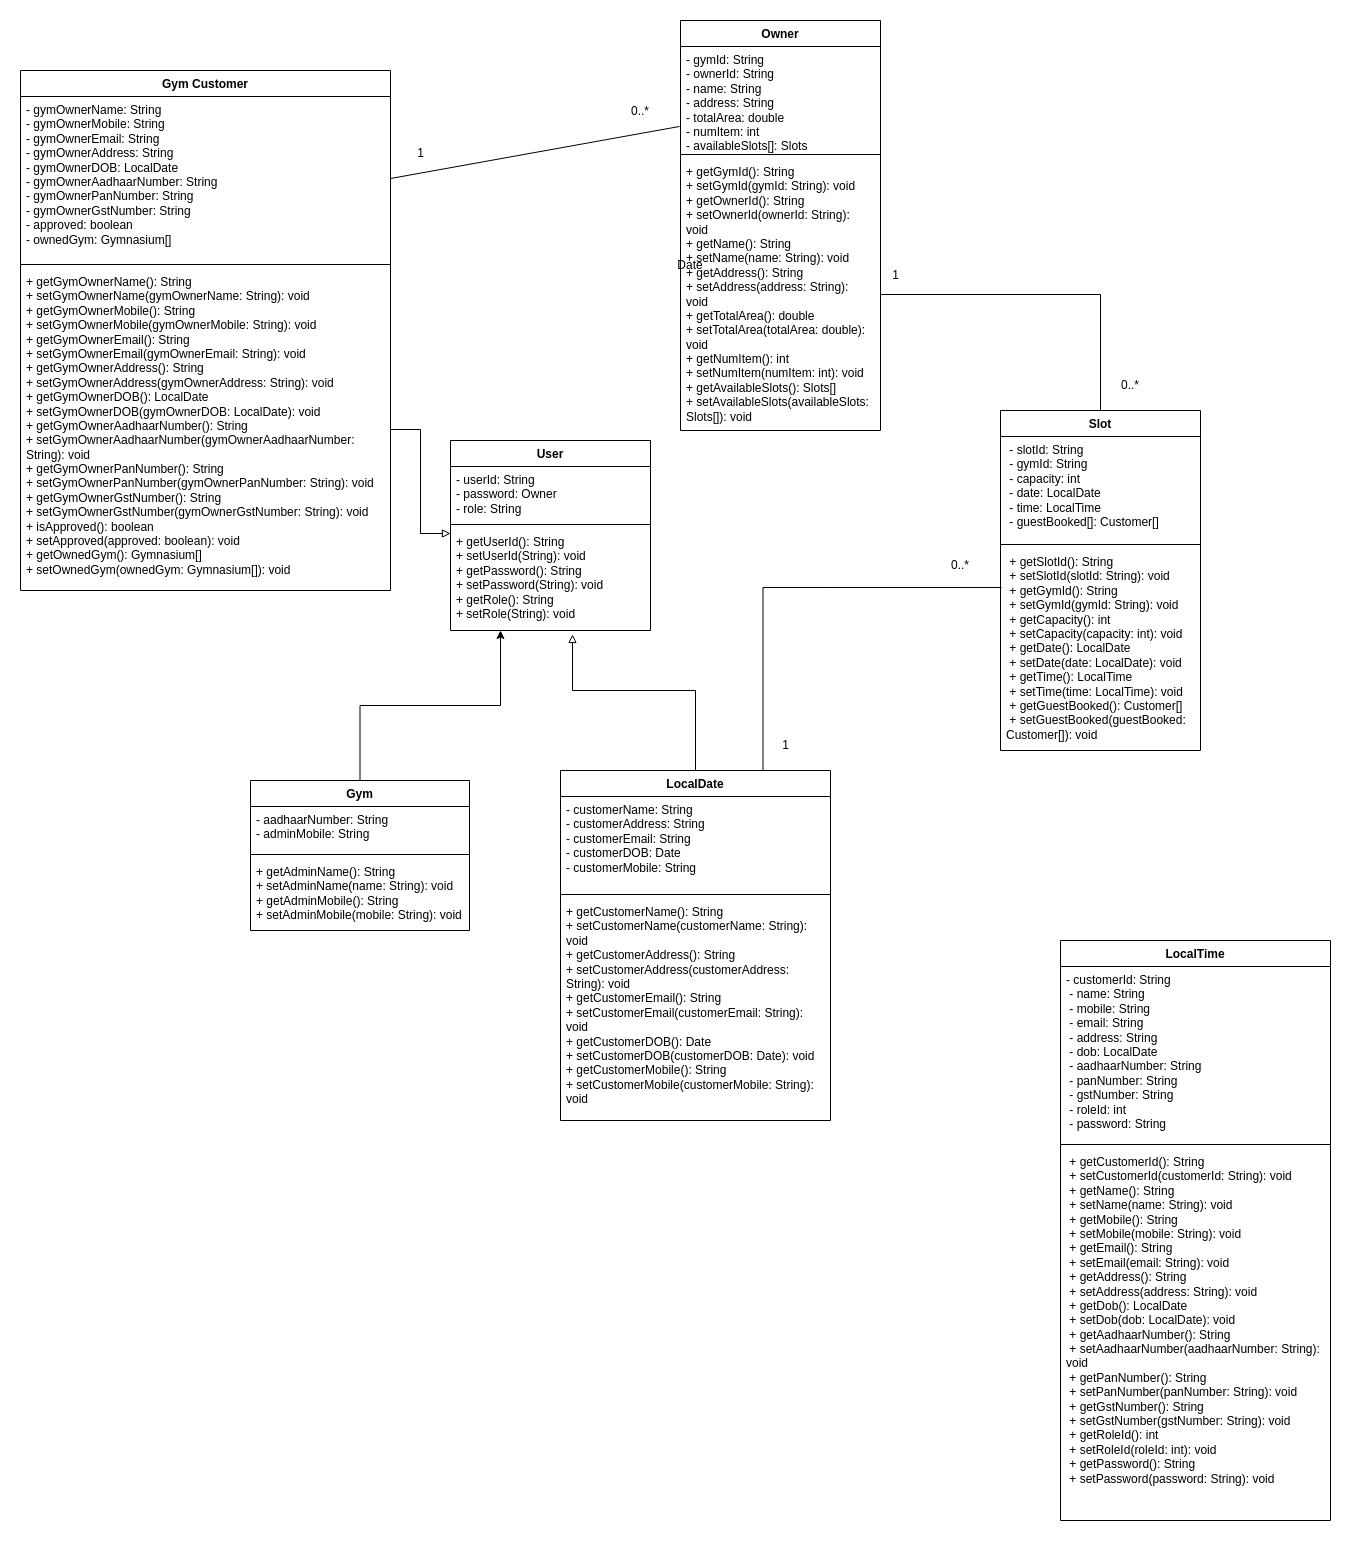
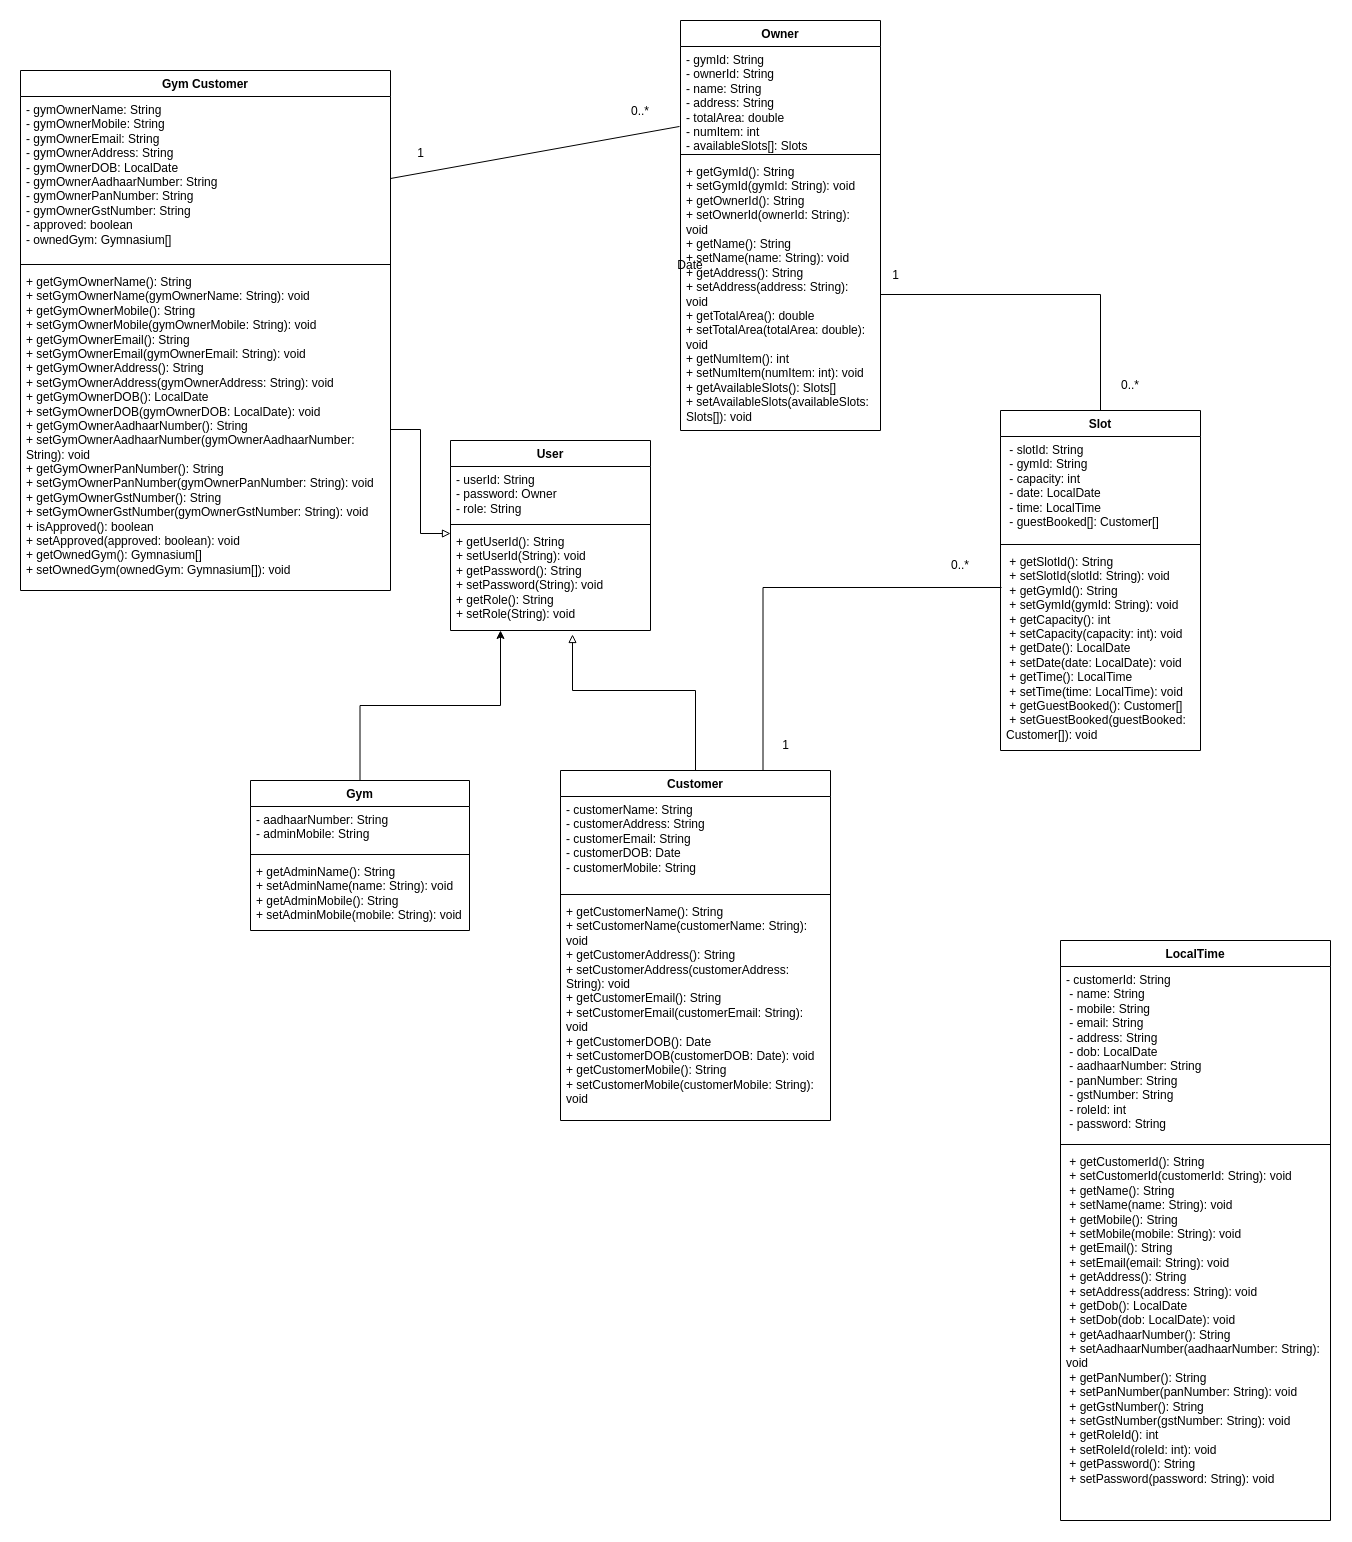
node "LocalDate": label "LocalDate" -> "Customer"
